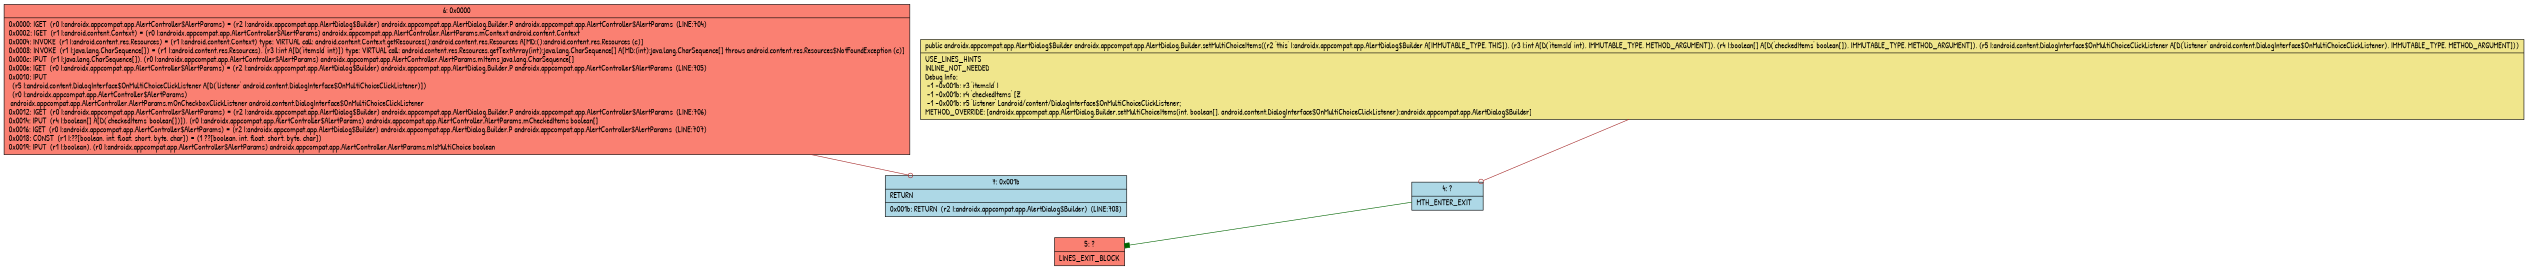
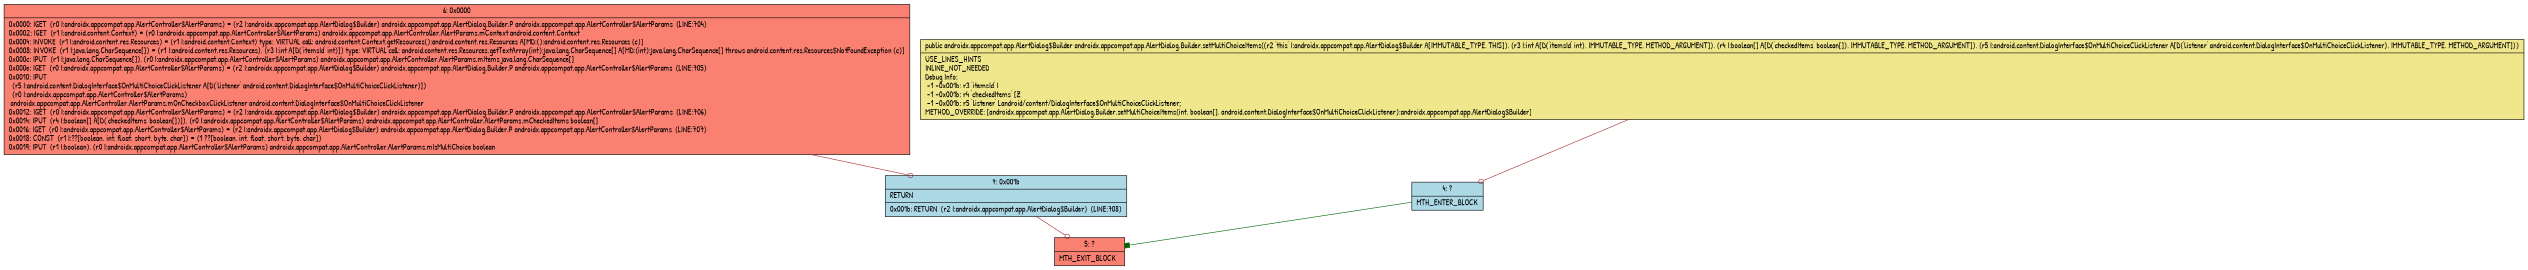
node "4: ?": text "MTH_ENTER_EXIT" -> "MTH_ENTER_BLOCK"
edge "7: 0x001b" -> "5: ?": added
node "5: ?": text "LINES_EXIT_BLOCK" -> "MTH_EXIT_BLOCK"
